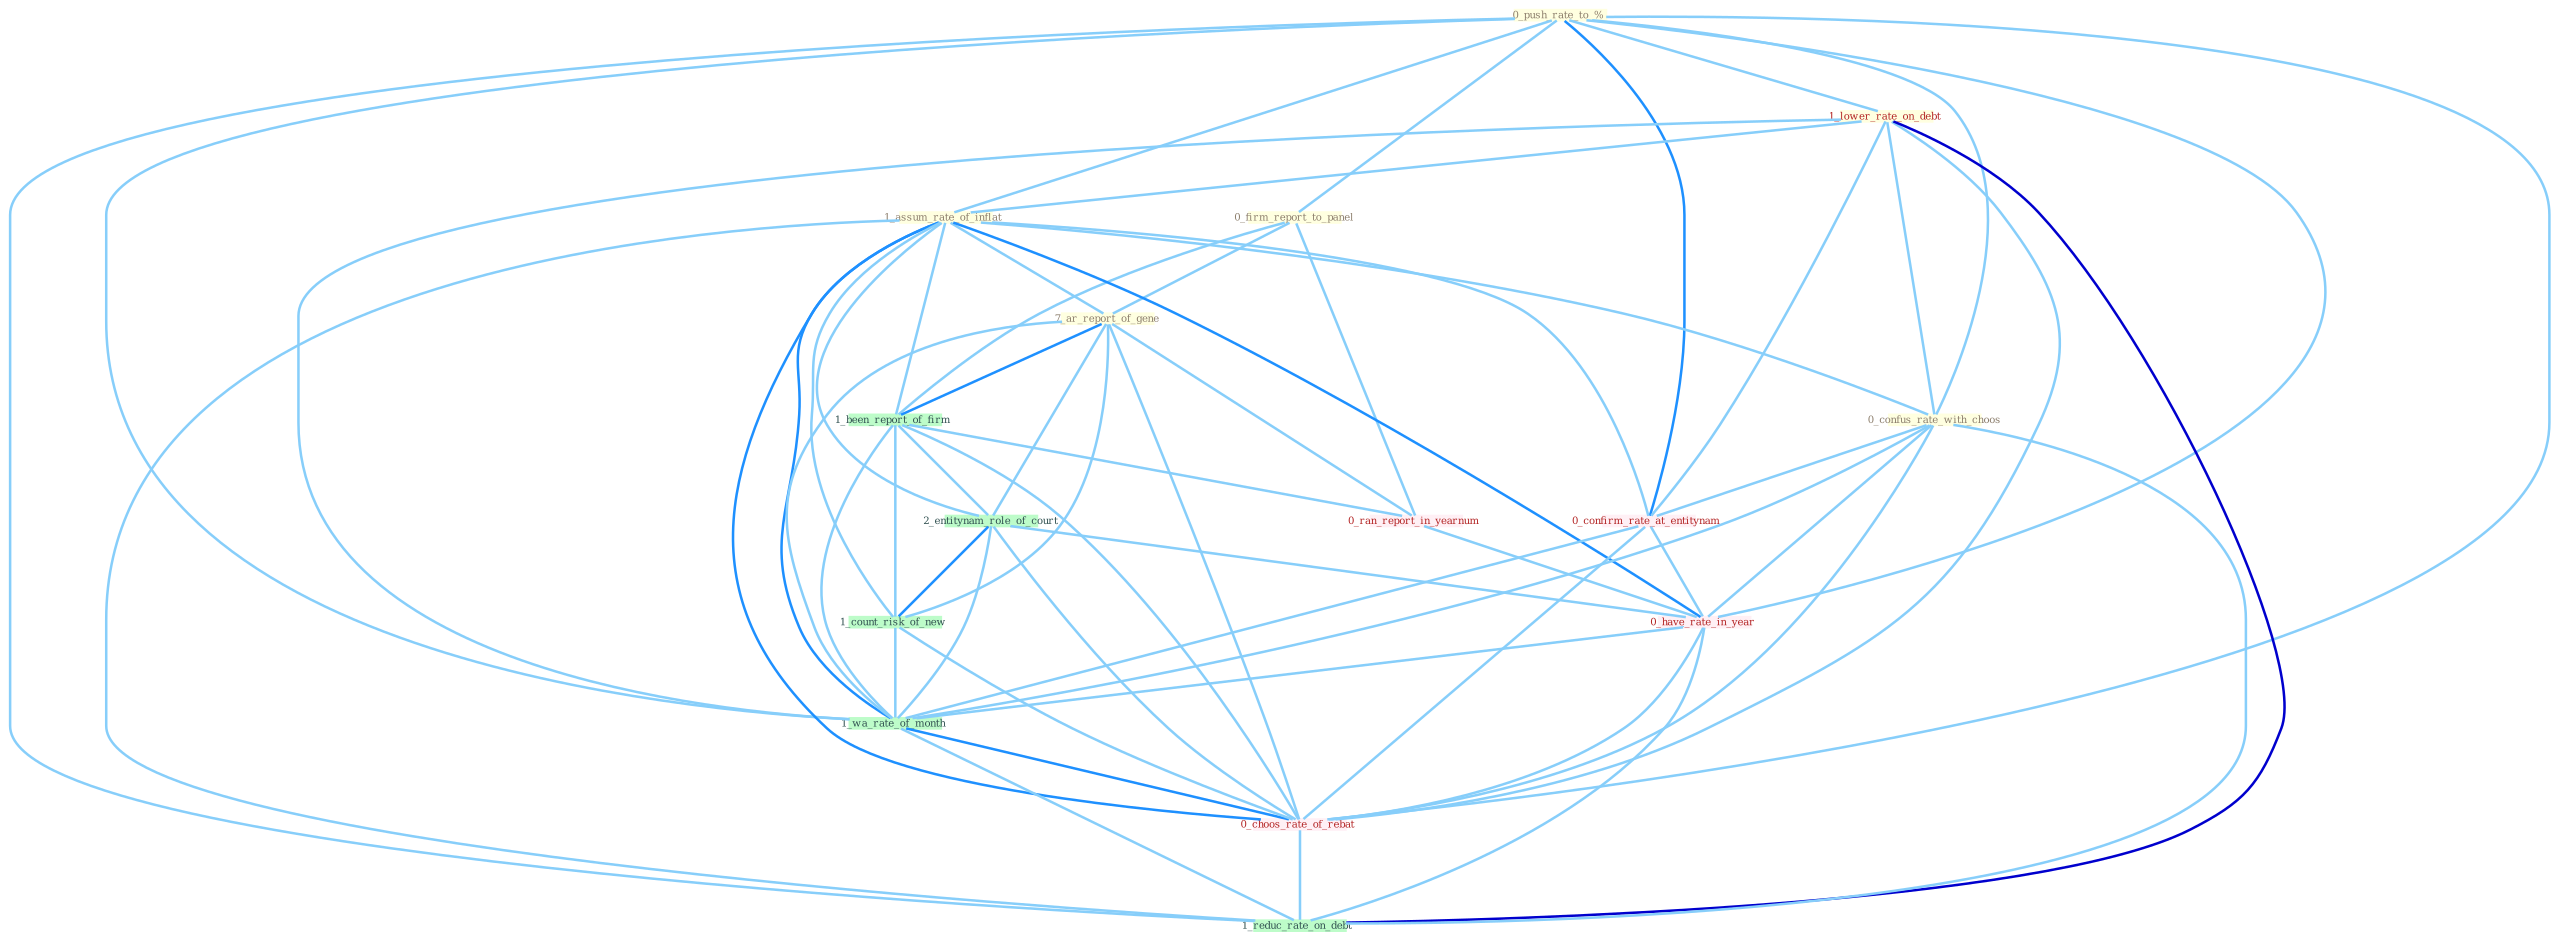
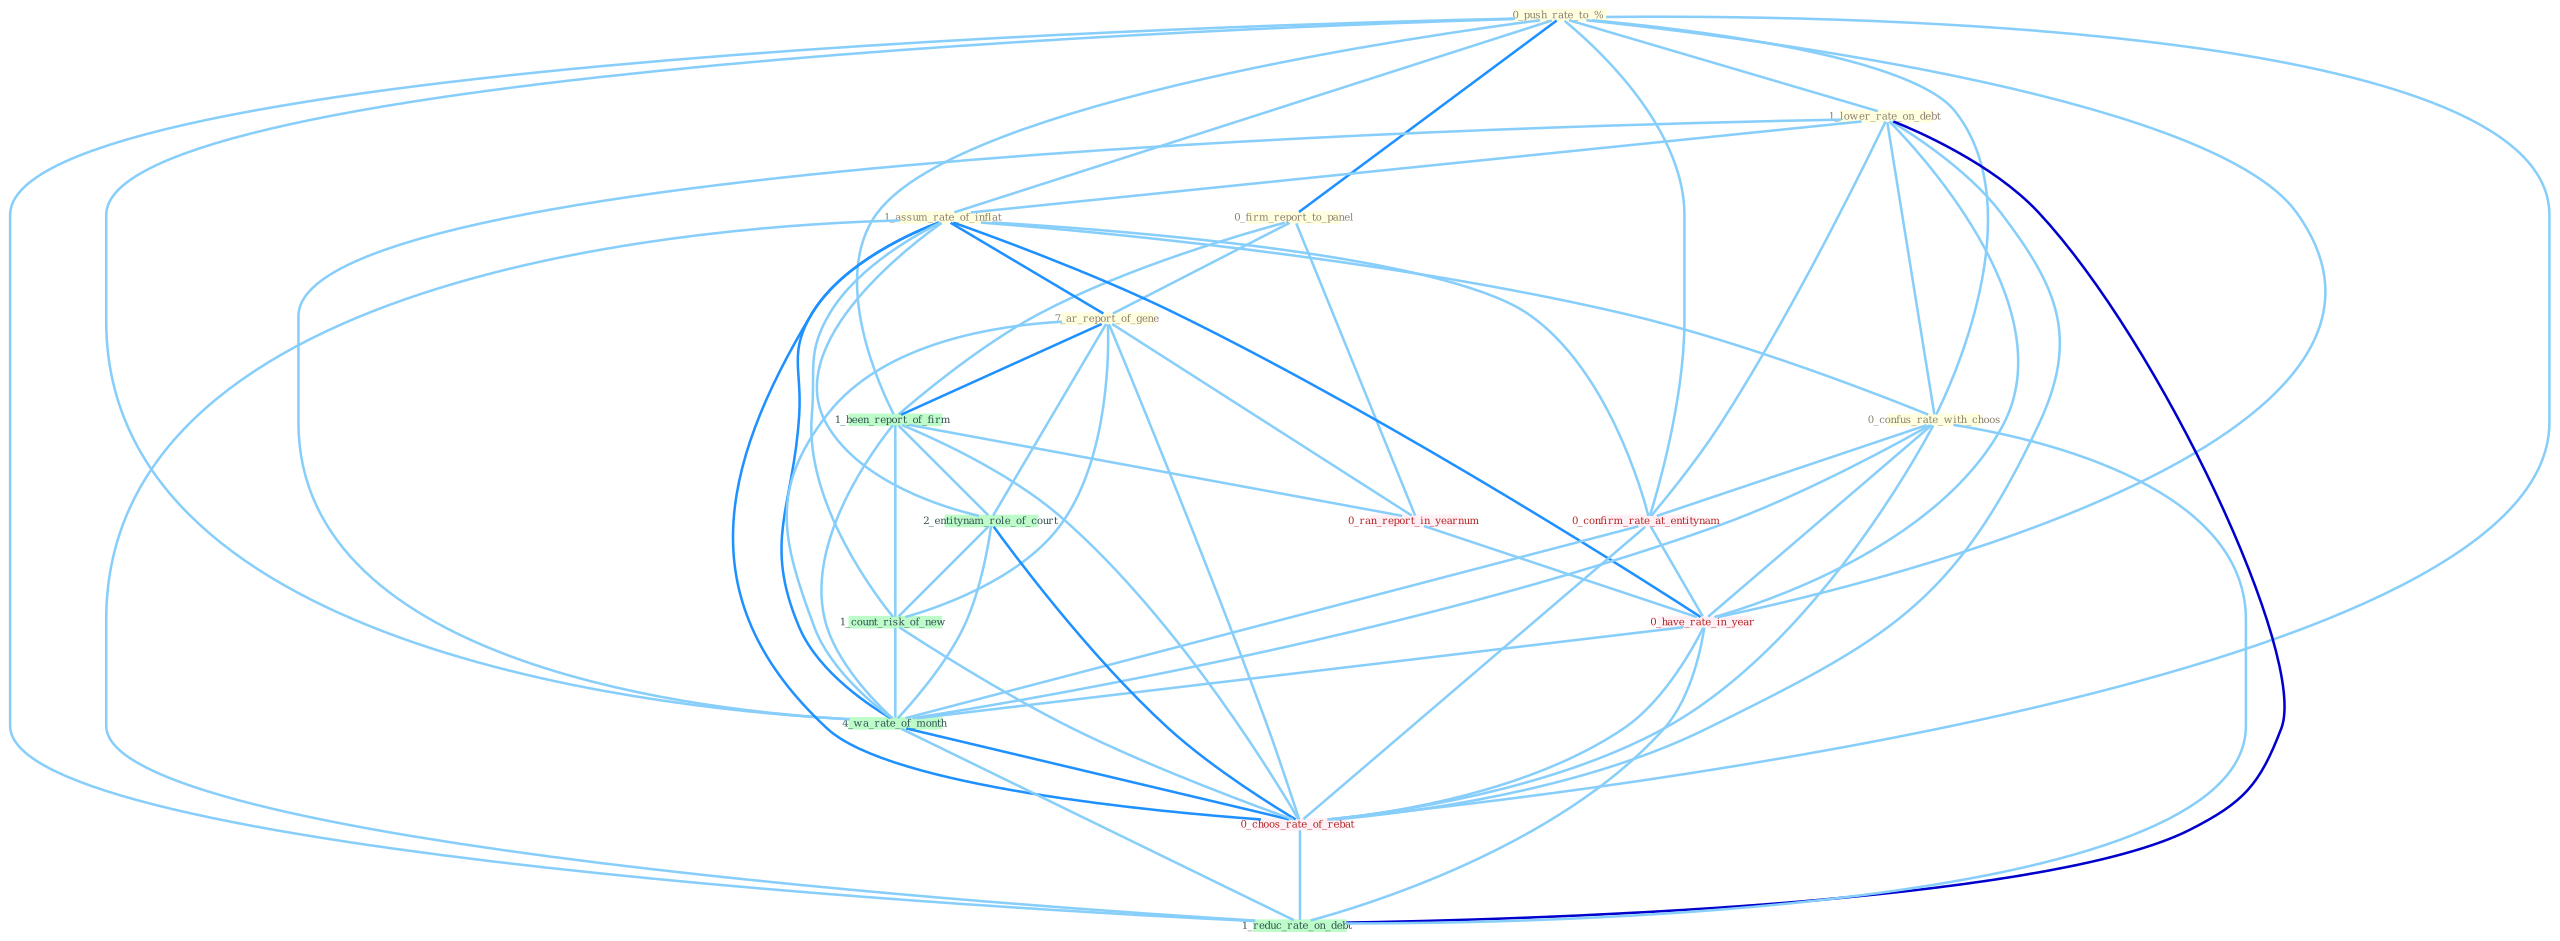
edge "0_push_rate_to_%" -- "0_firm_report_to_panel": color #87cefa -> #1e90ff
node "1_lower_rate_on_debt": fontcolor #b22222 -> #8b7d6b
edge "0_push_rate_to_%" -- "0_confirm_rate_at_entitynam": color #1e90ff -> #87cefa
edge "1_assum_rate_of_inflat" -- "7_ar_report_of_gene": color #87cefa -> #1e90ff
edge "1_assum_rate_of_inflat" -- "1_been_report_of_firm": now "0_push_rate_to_%" -- "1_been_report_of_firm"
edge "2_entitynam_role_of_court" -- "1_count_risk_of_new": color #1e90ff -> #87cefa
edge "2_entitynam_role_of_court" -- "0_have_rate_in_year": now "1_lower_rate_on_debt" -- "0_have_rate_in_year"
edge "2_entitynam_role_of_court" -- "0_choos_rate_of_rebat": color #87cefa -> #1e90ff
node "1_wa_rate_of_month": label "1_wa_rate_of_month" -> "4_wa_rate_of_month"
